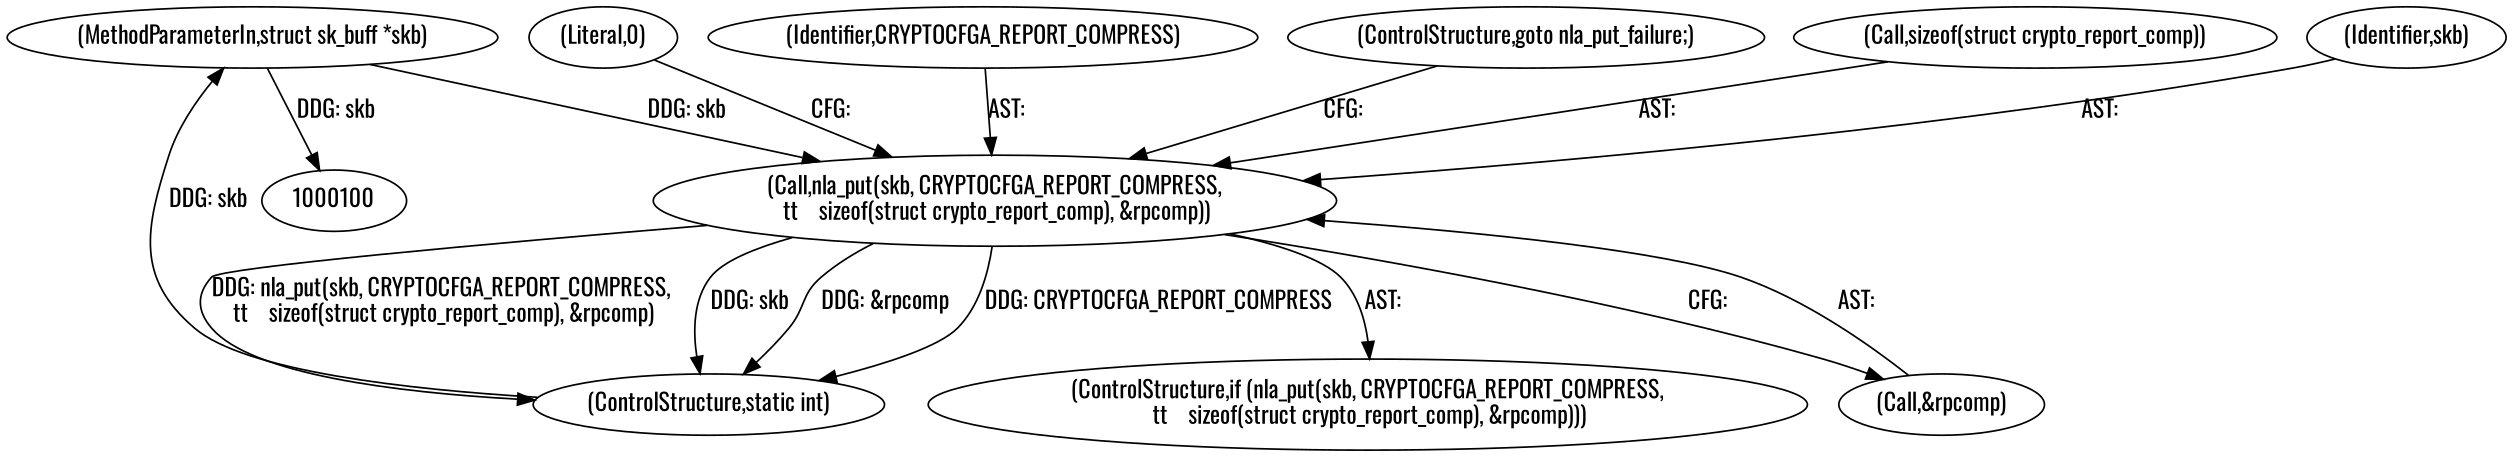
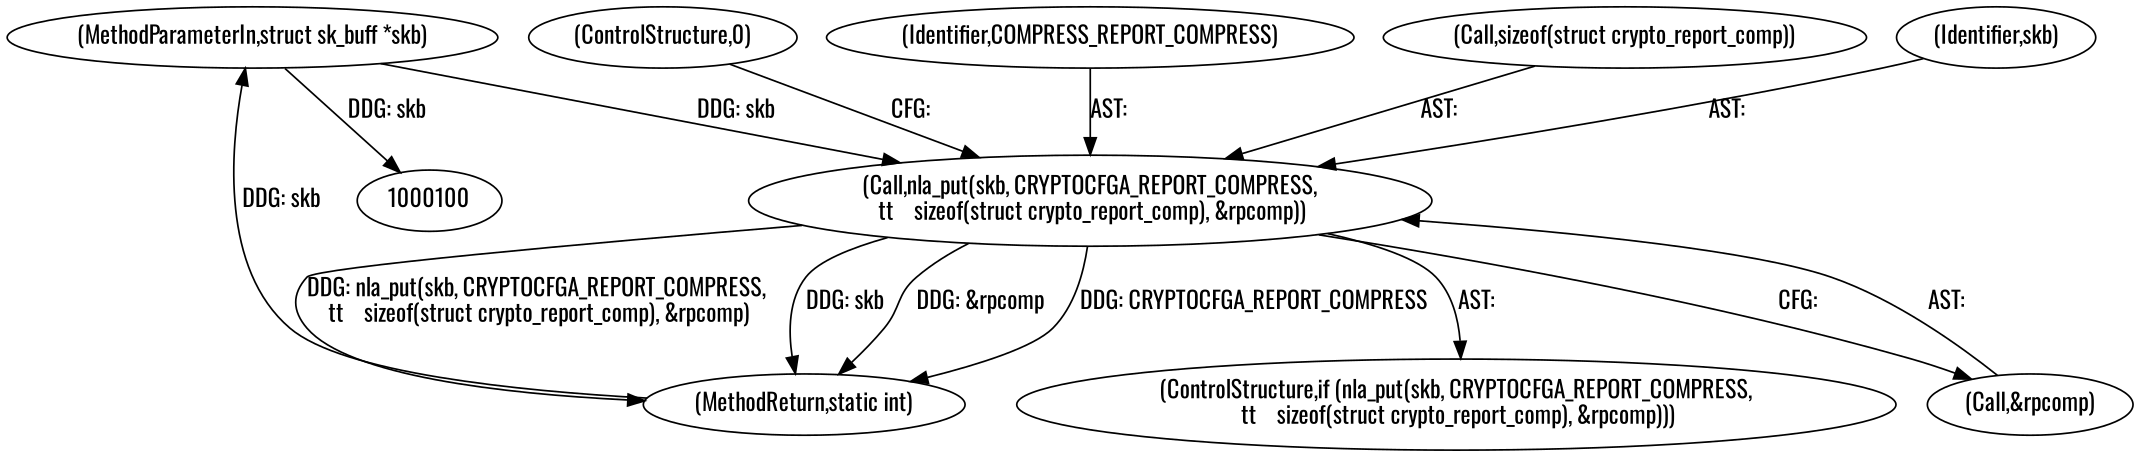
node "(Literal,0)": label "(Literal,0)" -> "(ControlStructure,0)"
node "(Identifier,CRYPTOCFGA_REPORT_COMPRESS)": label "(Identifier,CRYPTOCFGA_REPORT_COMPRESS)" -> "(Identifier,COMPRESS_REPORT_COMPRESS)"
node "(ControlStructure,goto nla_put_failure;)": removed
node "(ControlStructure,static int)": label "(ControlStructure,static int)" -> "(MethodReturn,static int)"
